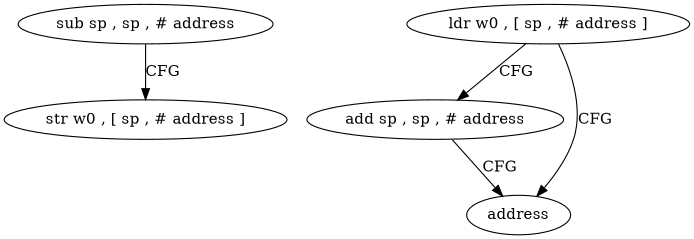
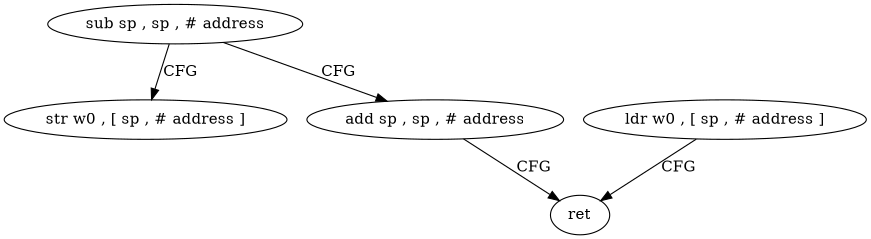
edge "ldr w0 , [ sp , # address ]" -> "add sp , sp , # address": now "sub sp , sp , # address" -> "add sp , sp , # address"
node "address": label "address" -> "ret"
